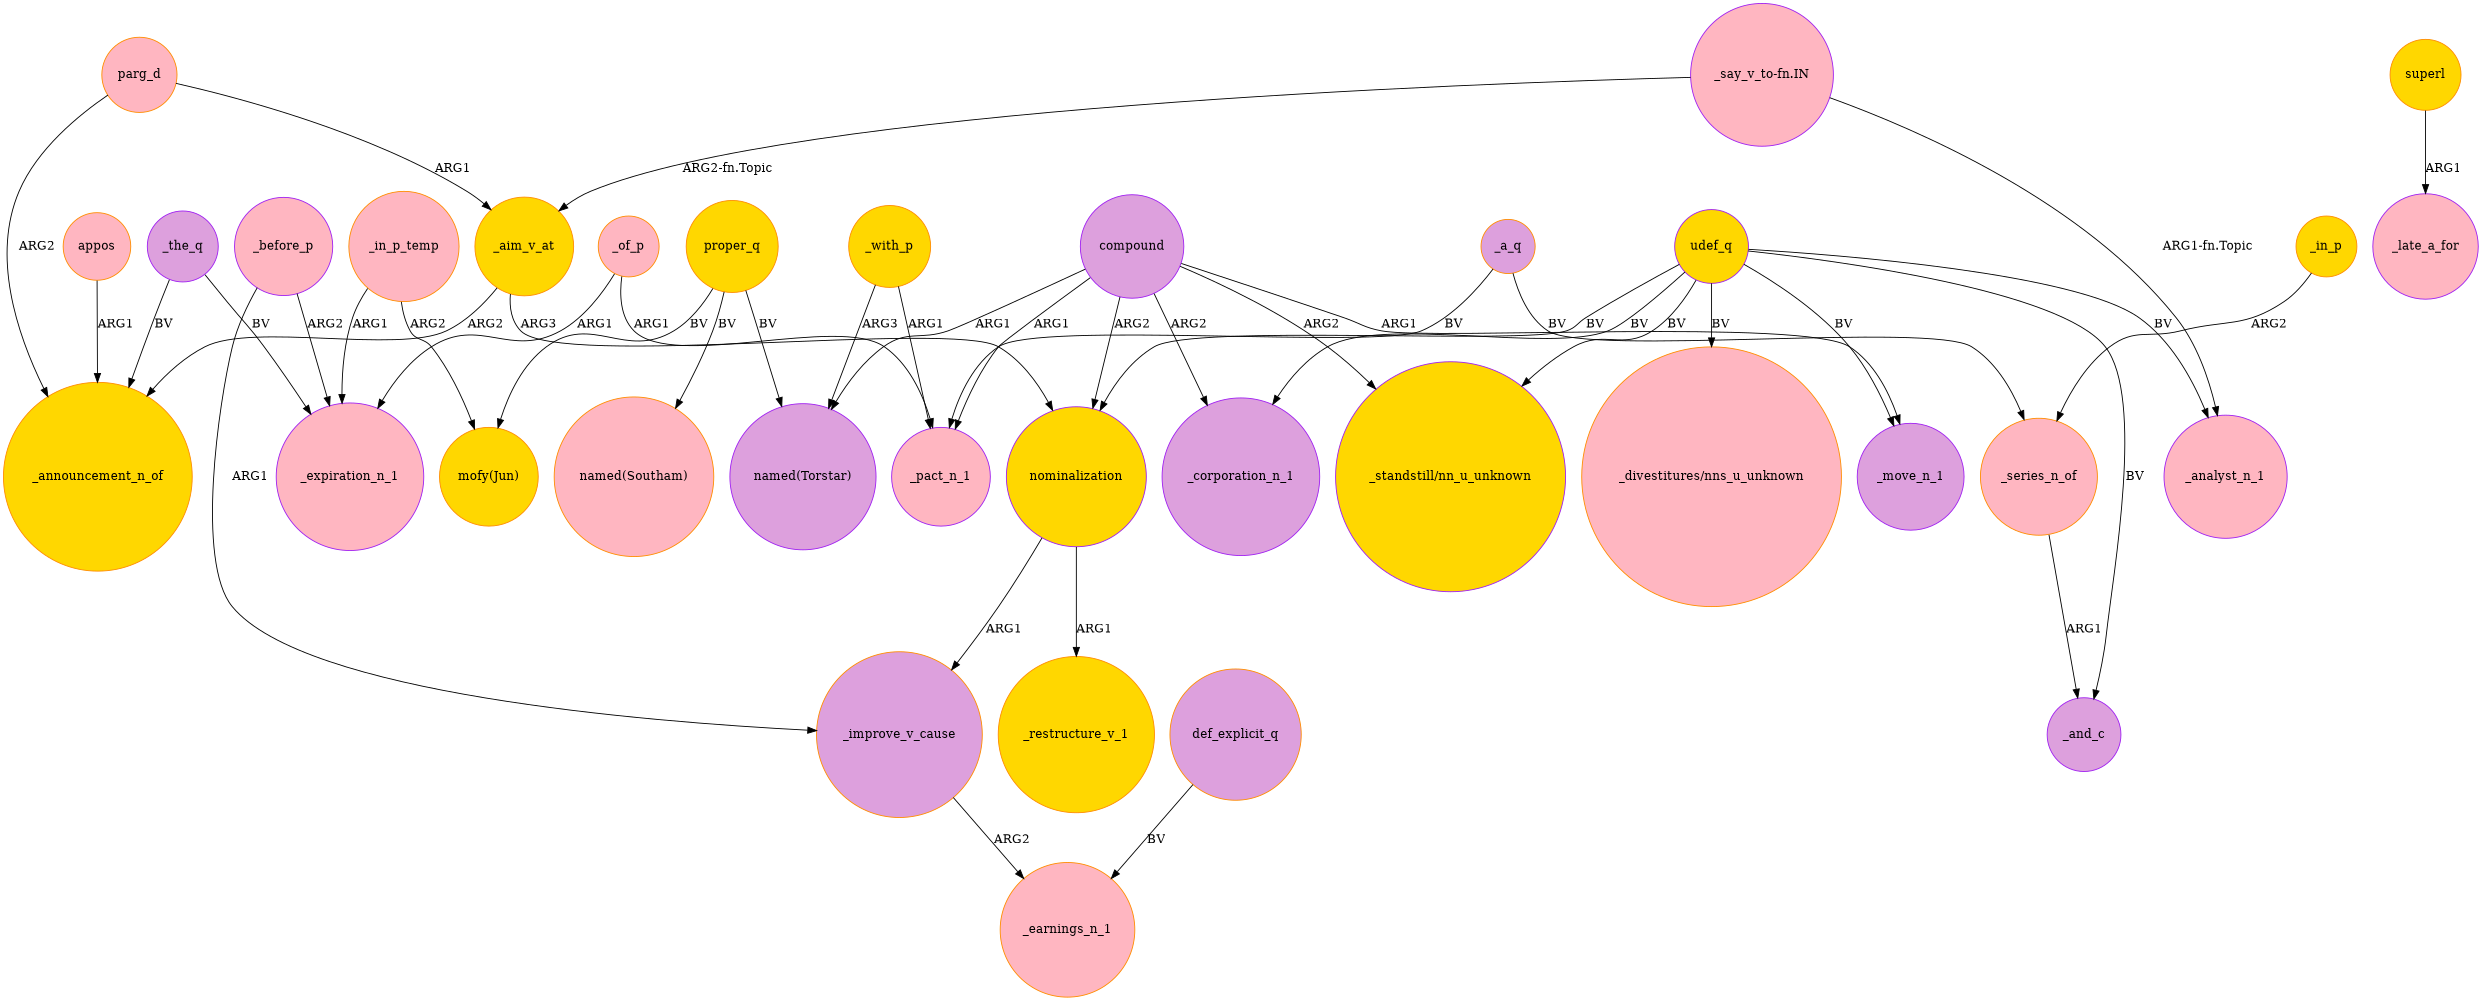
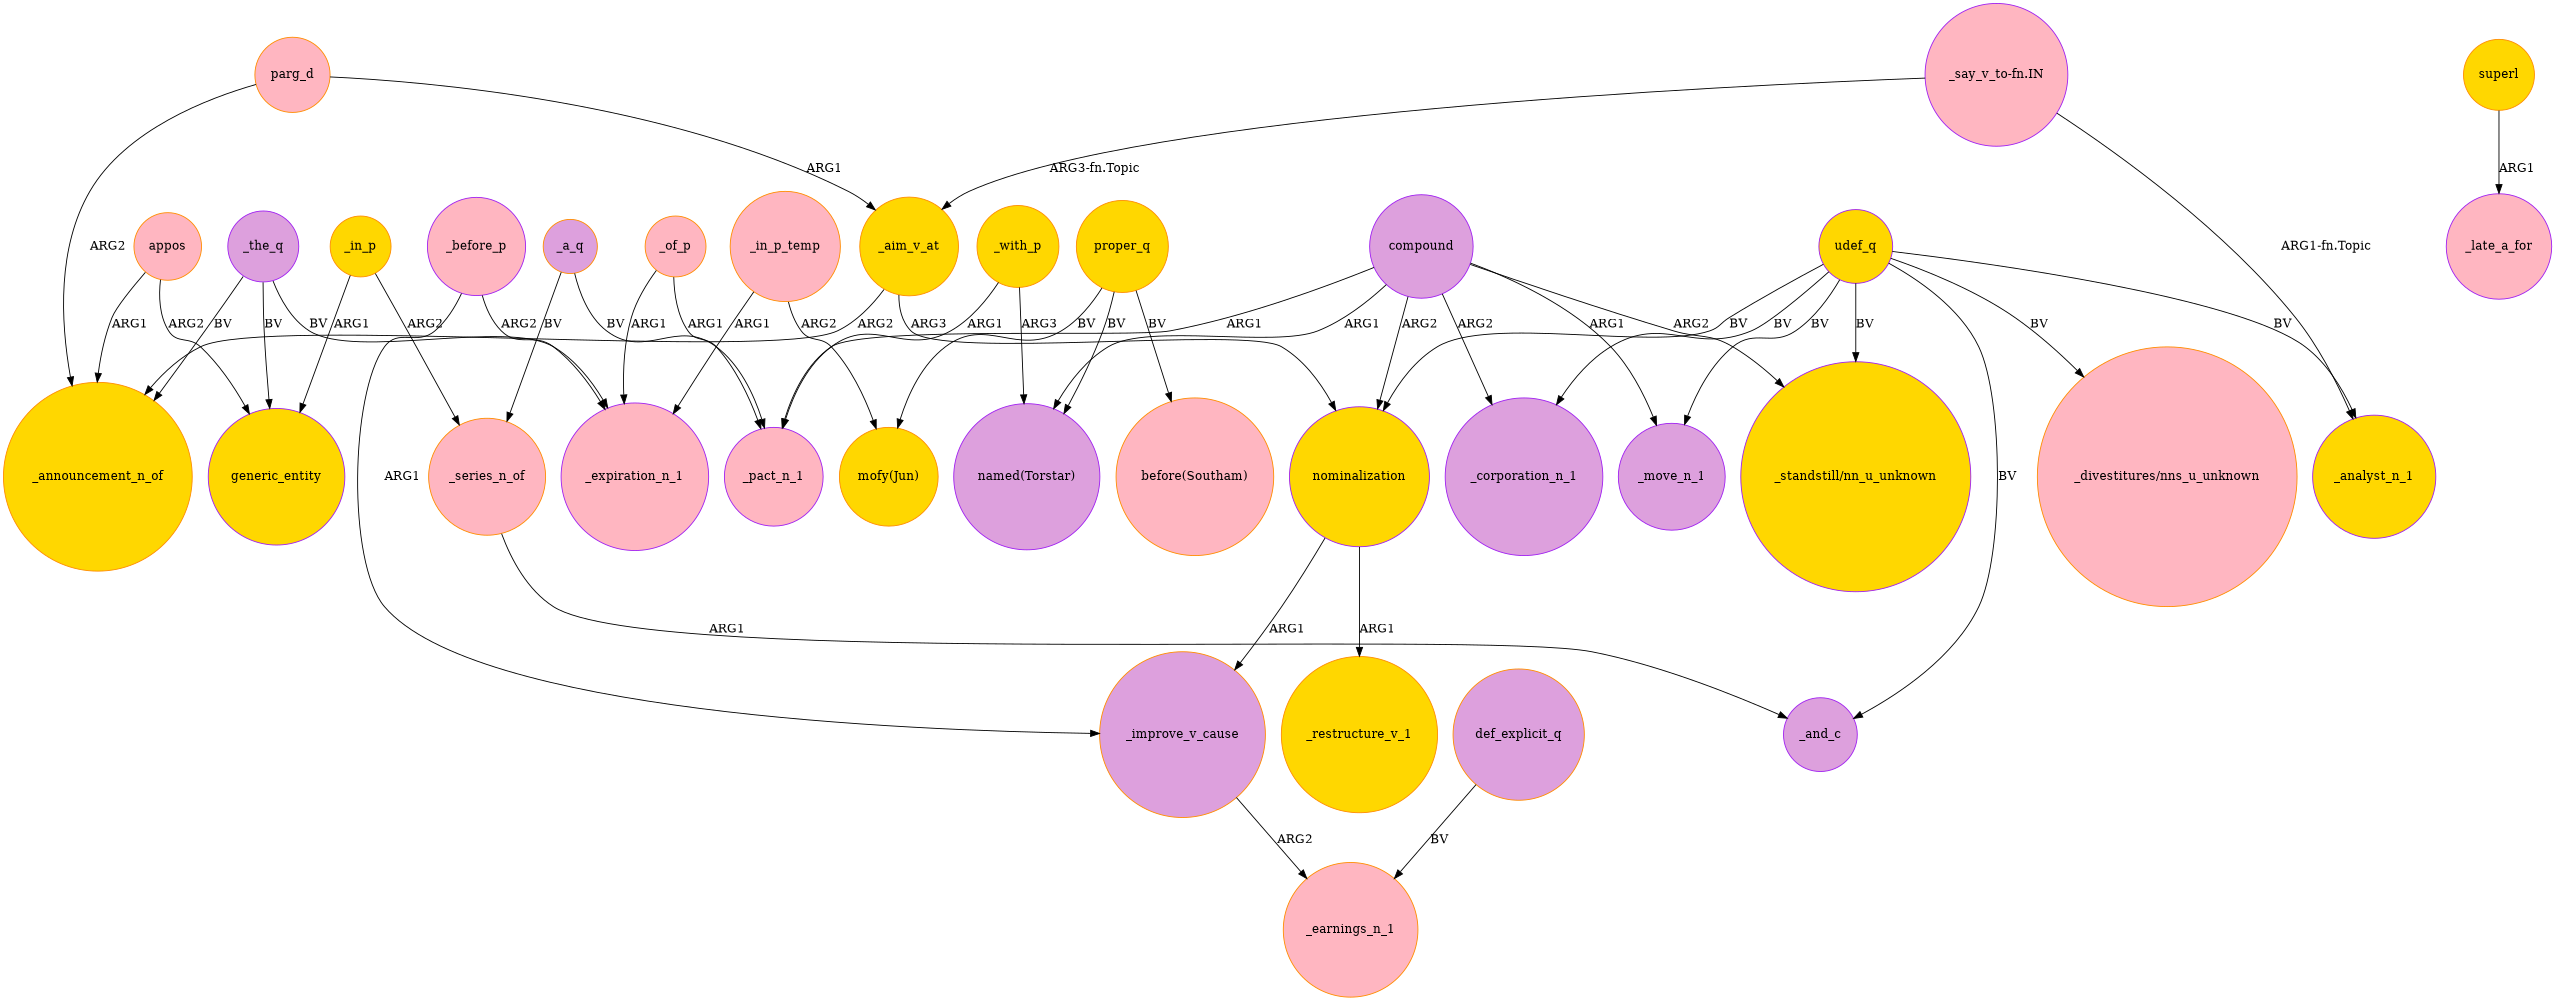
edge "_say_v_to-fn.IN" -> "_aim_v_at": label "ARG2-fn.Topic" -> "ARG3-fn.Topic"
node "generic_entity": added
node "named(Southam)": label "named(Southam)" -> "before(Southam)"
node "_analyst_n_1": fillcolor lightpink -> gold
